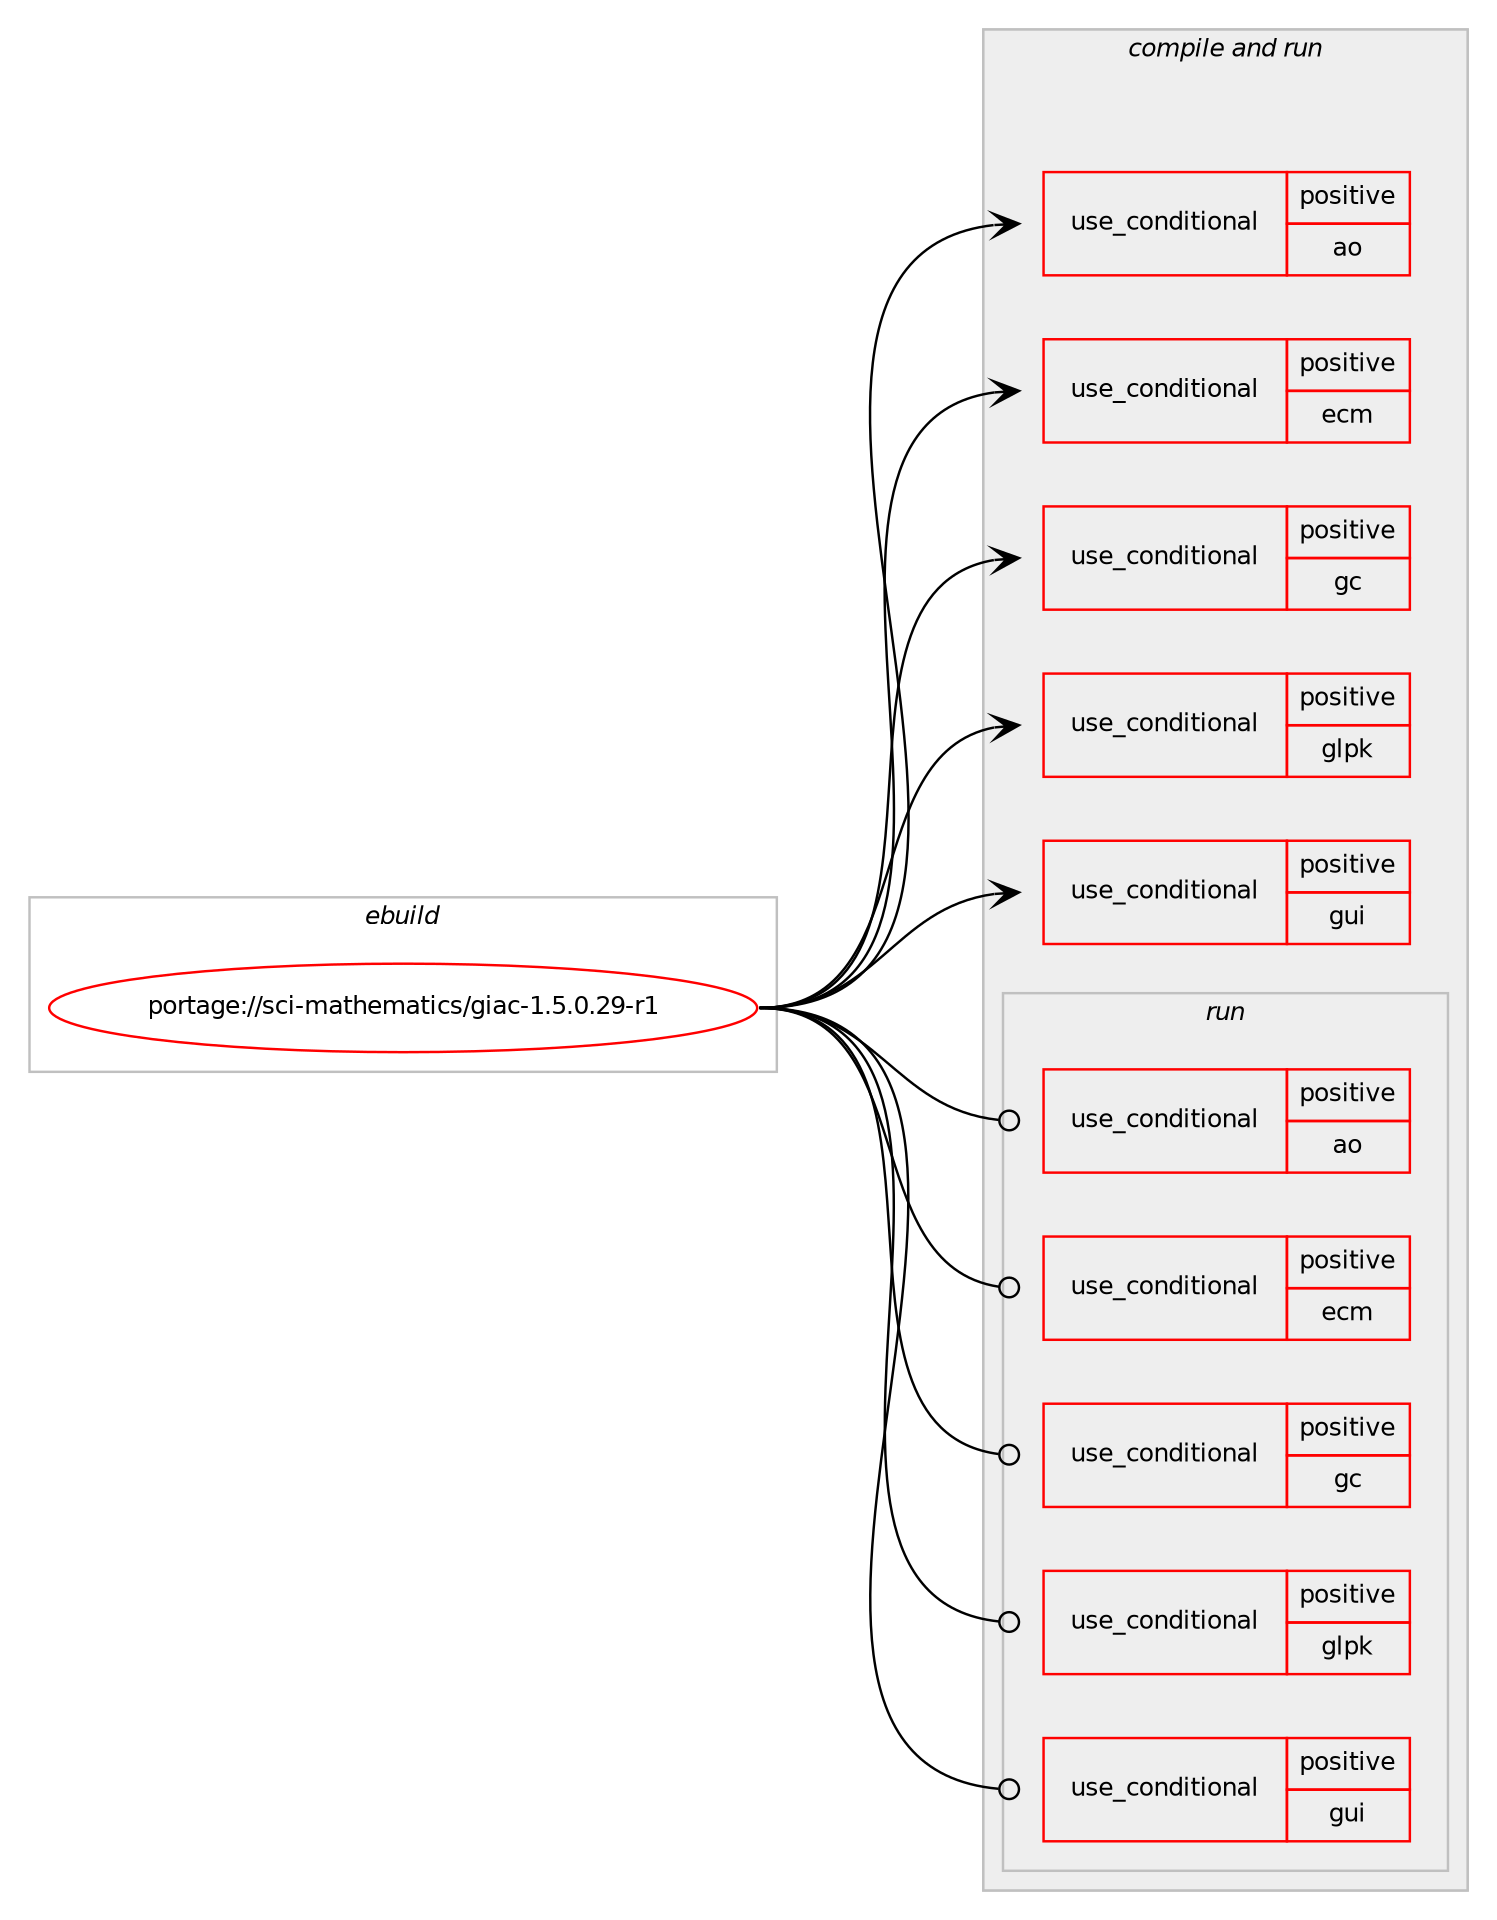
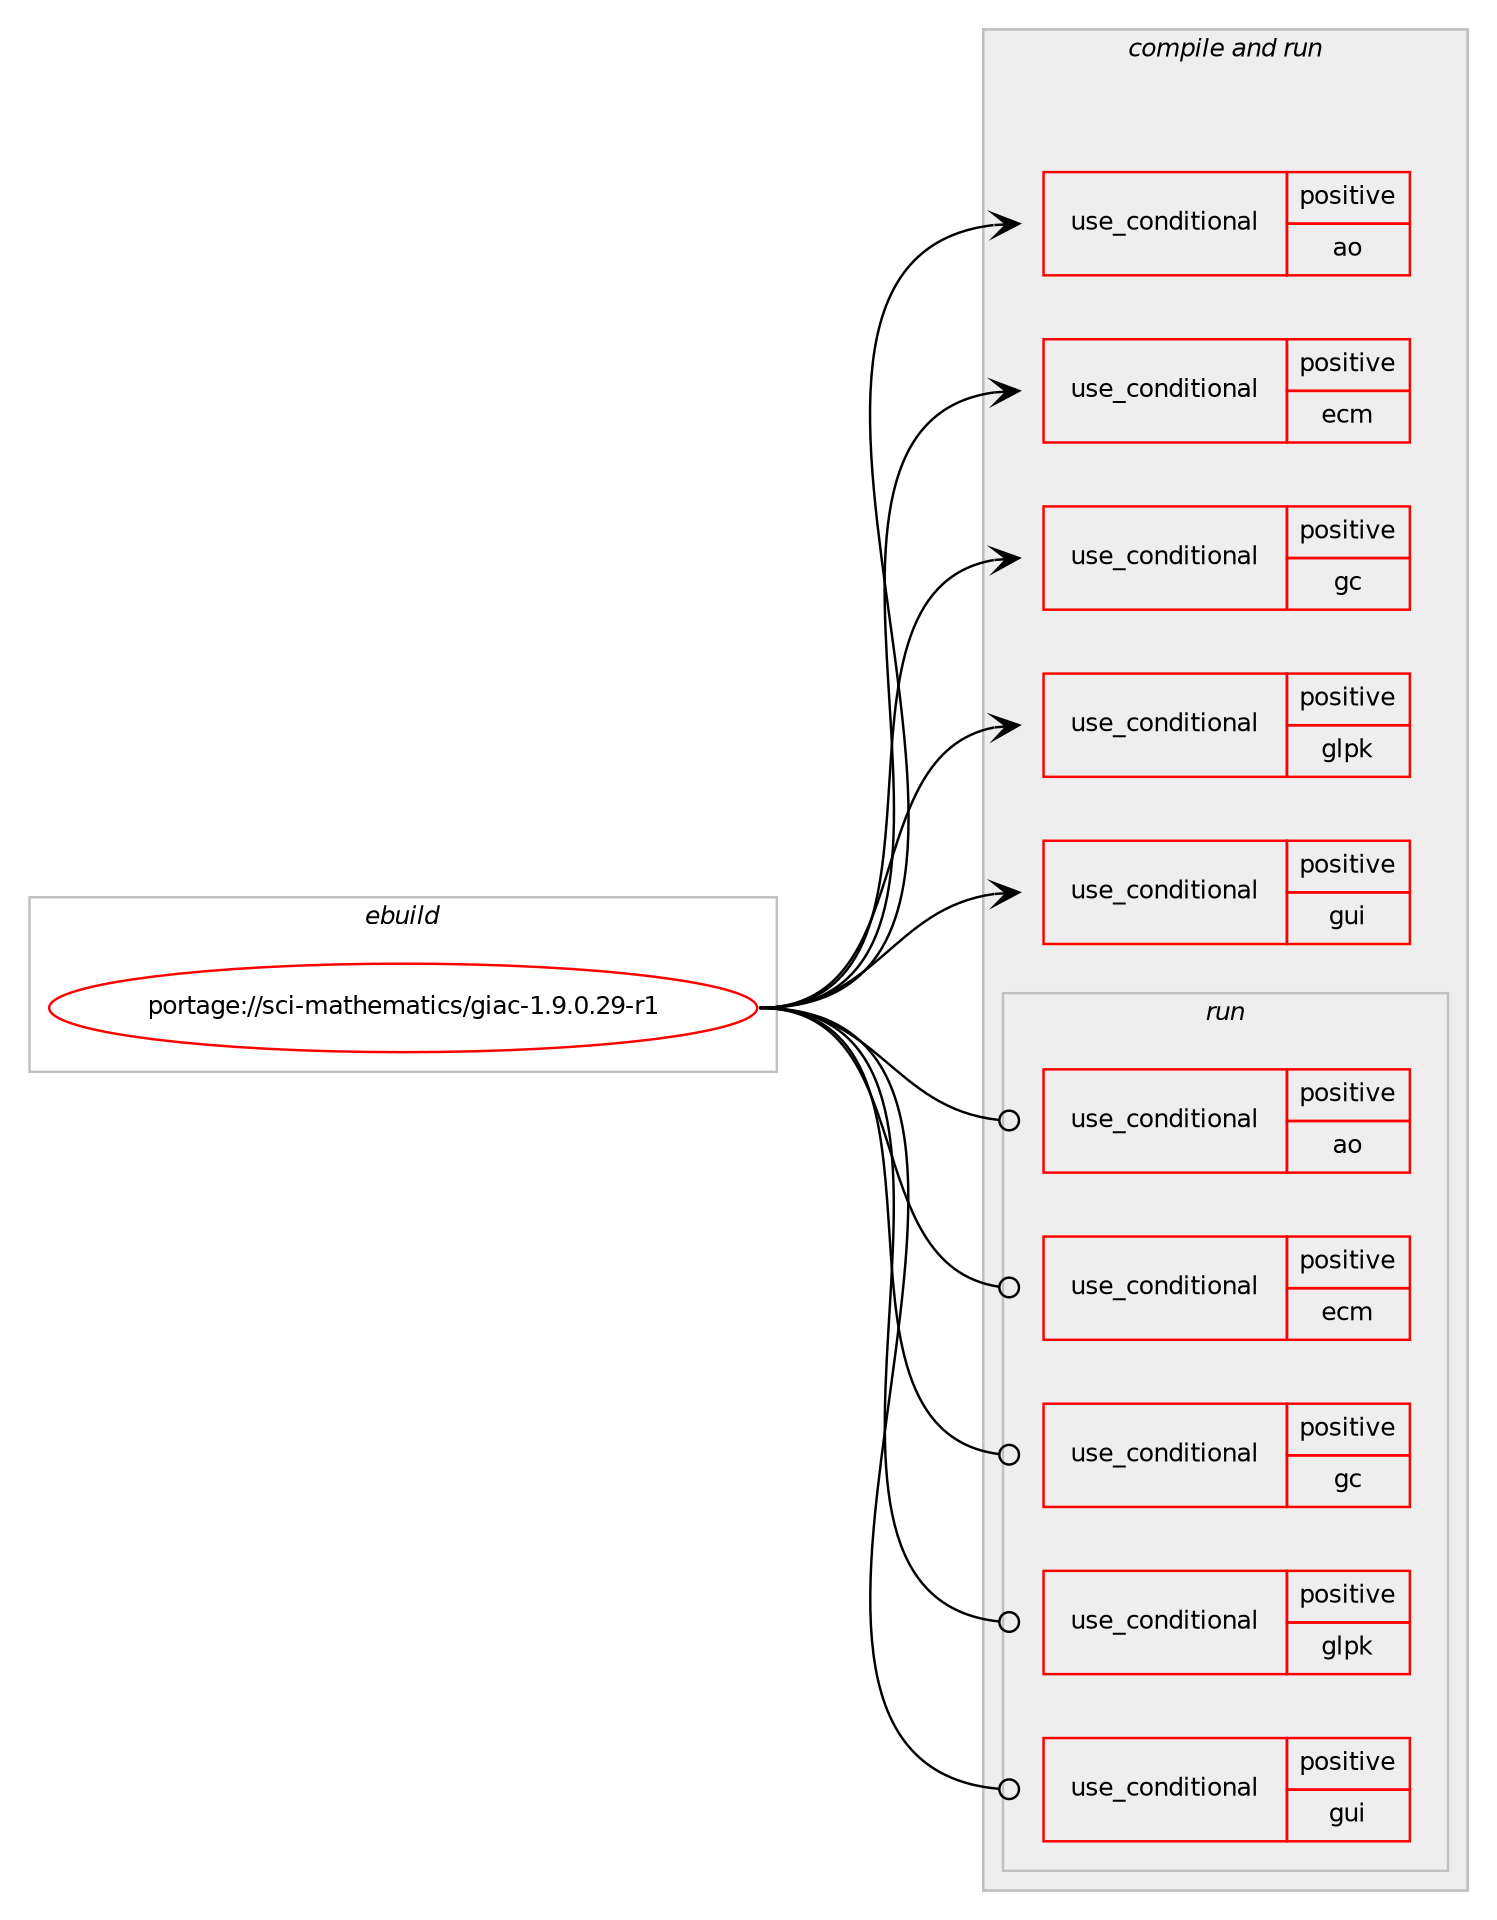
node "portage://sci-mathematics/giac-1.5.0.29-r1": label "portage://sci-mathematics/giac-1.5.0.29-r1" -> "portage://sci-mathematics/giac-1.9.0.29-r1"
